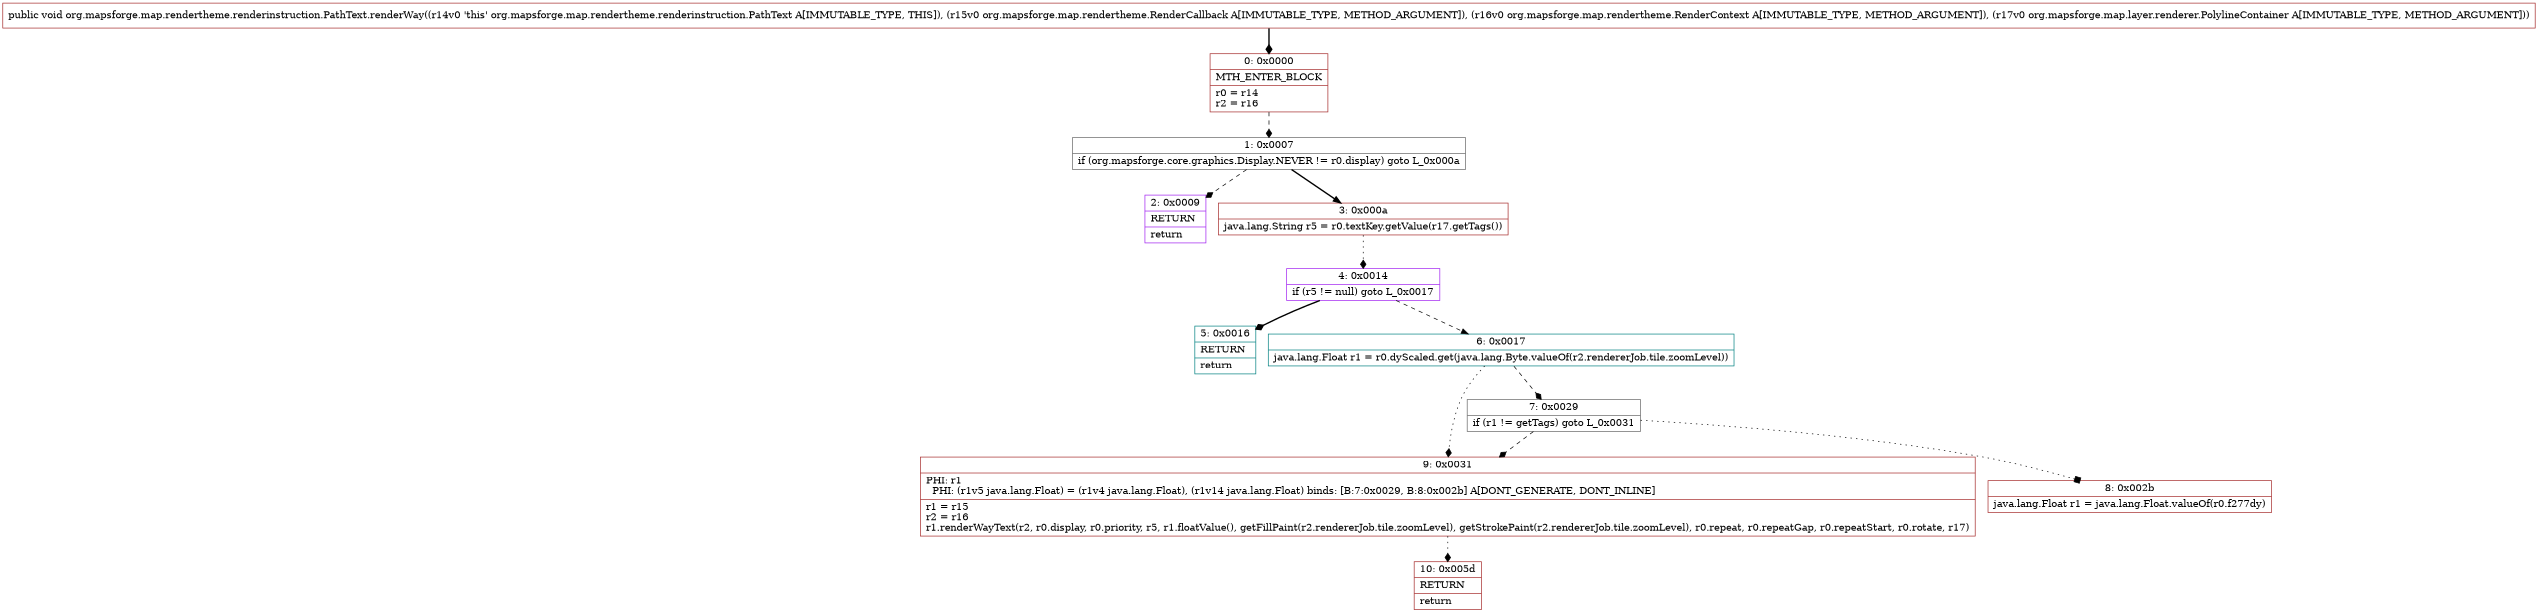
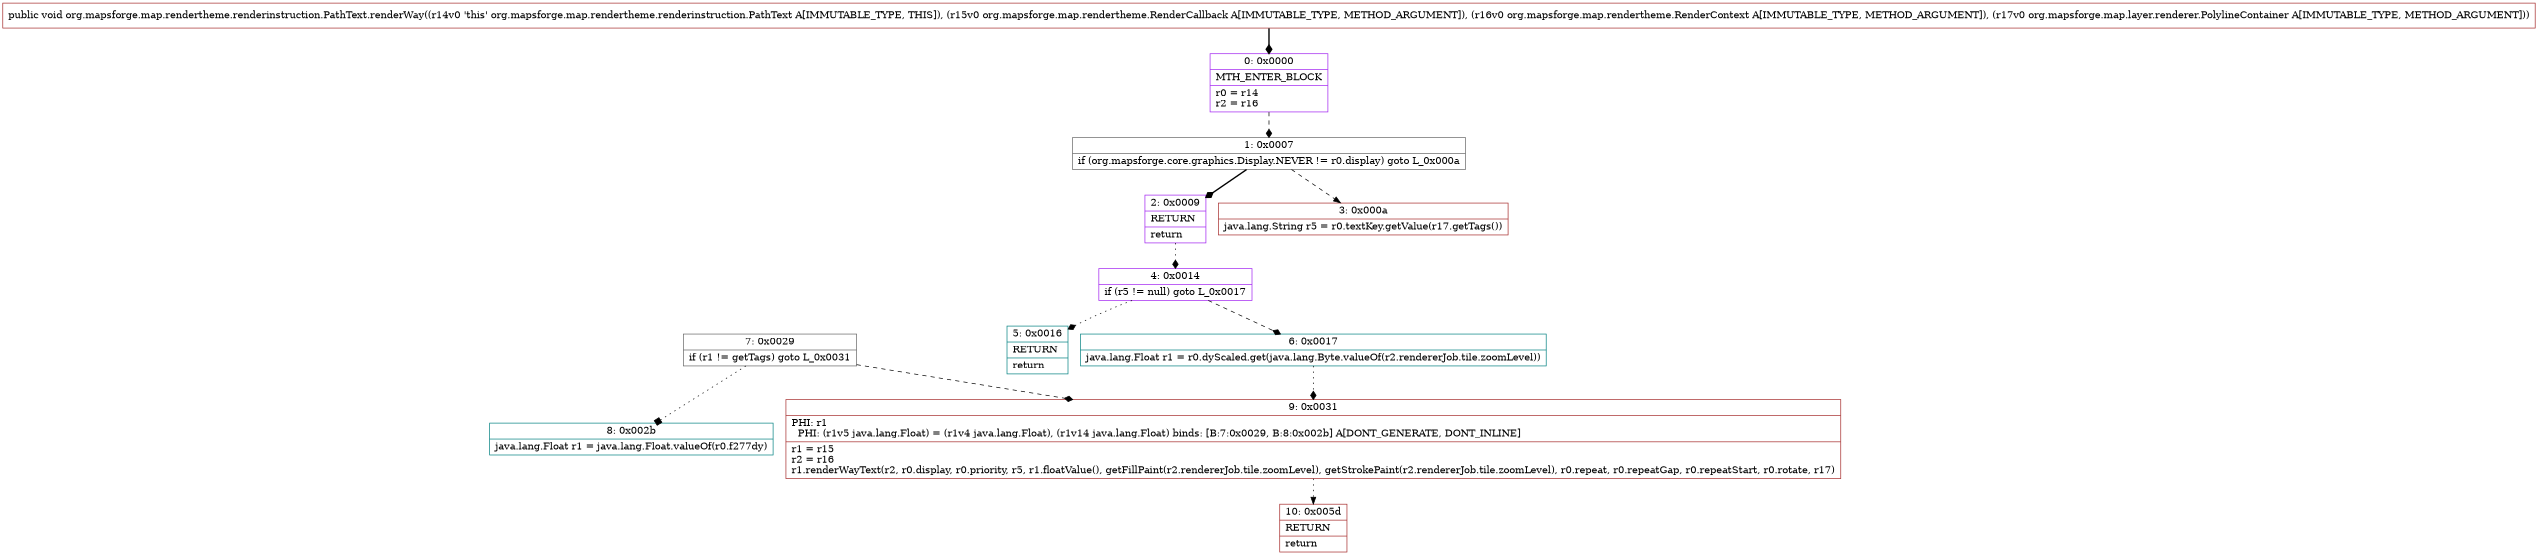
node "0: 0x0000": color brown -> purple
edge "1: 0x0007" -> "2: 0x0009": style dashed -> bold
edge "1: 0x0007" -> "3: 0x000a": style bold -> dashed
edge "3: 0x000a" -> "4: 0x0014": now "2: 0x0009" -> "4: 0x0014"
edge "4: 0x0014" -> "5: 0x0016": style bold -> dotted
edge "4: 0x0014" -> "6: 0x0017": arrowhead normal -> diamond
edge "6: 0x0017" -> "7: 0x0029": removed
node "8: 0x002b": color brown -> teal
edge "9: 0x0031" -> "10: 0x005d": arrowhead diamond -> normal
